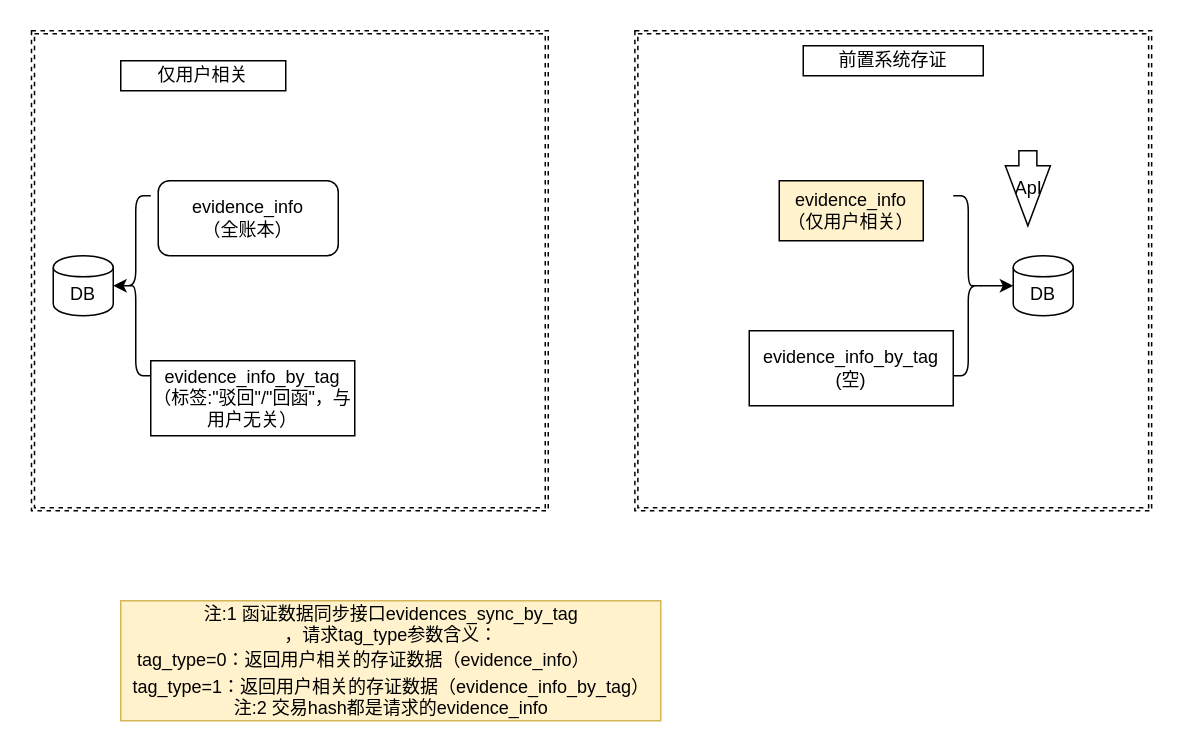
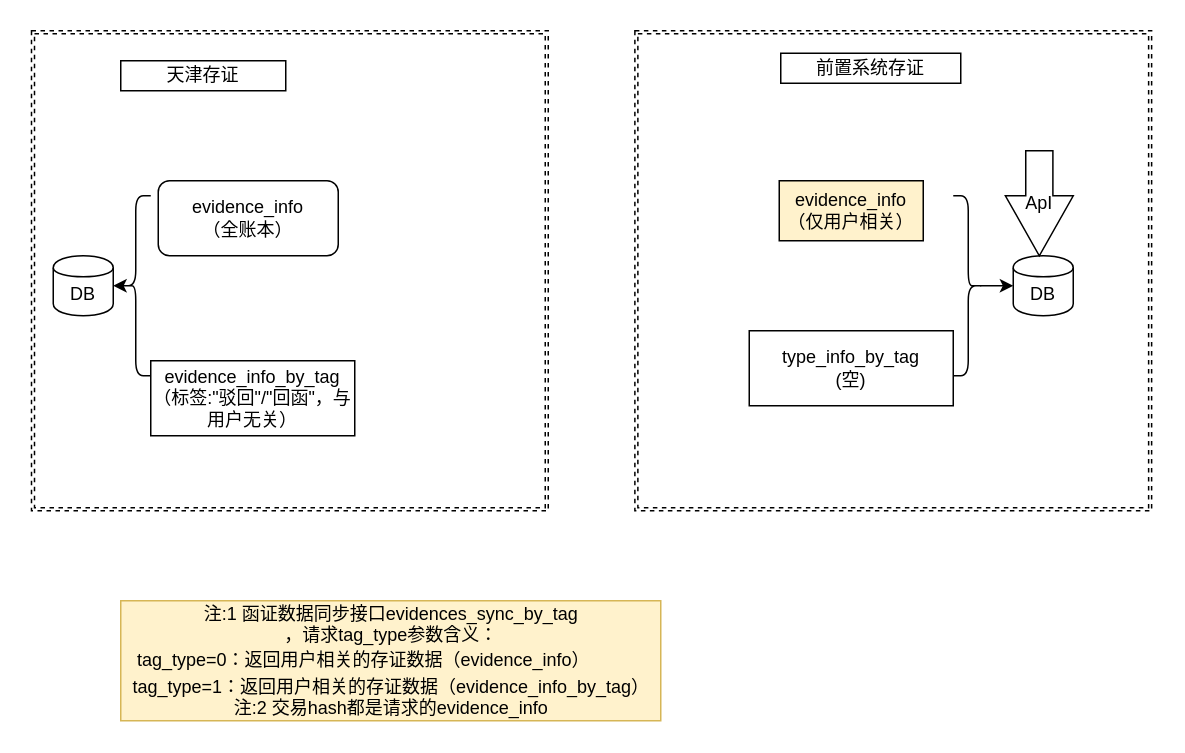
node "前置系统存证": moved (893, 61) -> (871, 68)
node "仅用户相关": label "仅用户相关" -> "天津存证"
node "ApI": size 45x75 -> 68x105
node "evidence_info_by_tag (空)": label "evidence_info_by_tag (空)" -> "type_info_by_tag (空)"
